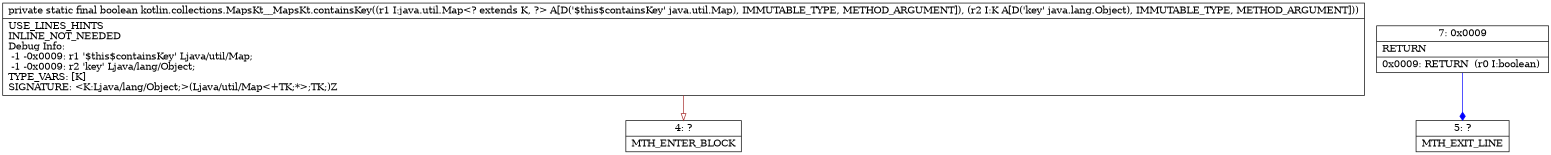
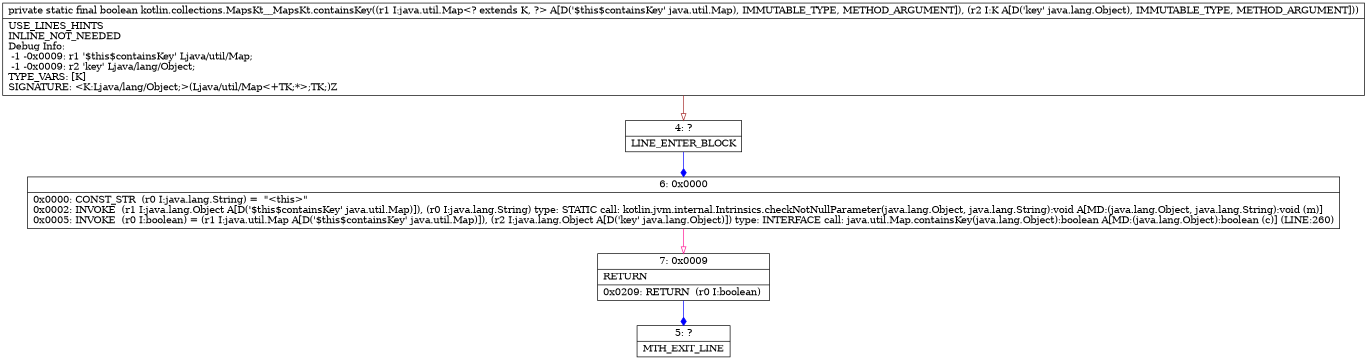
node "7: 0x0009": text "0x0009: RETURN  (r0 I:boolean)" -> "0x0209: RETURN  (r0 I:boolean)"
node "4: ?": text "MTH_ENTER_BLOCK" -> "LINE_ENTER_BLOCK"
node "6: 0x0000": added
